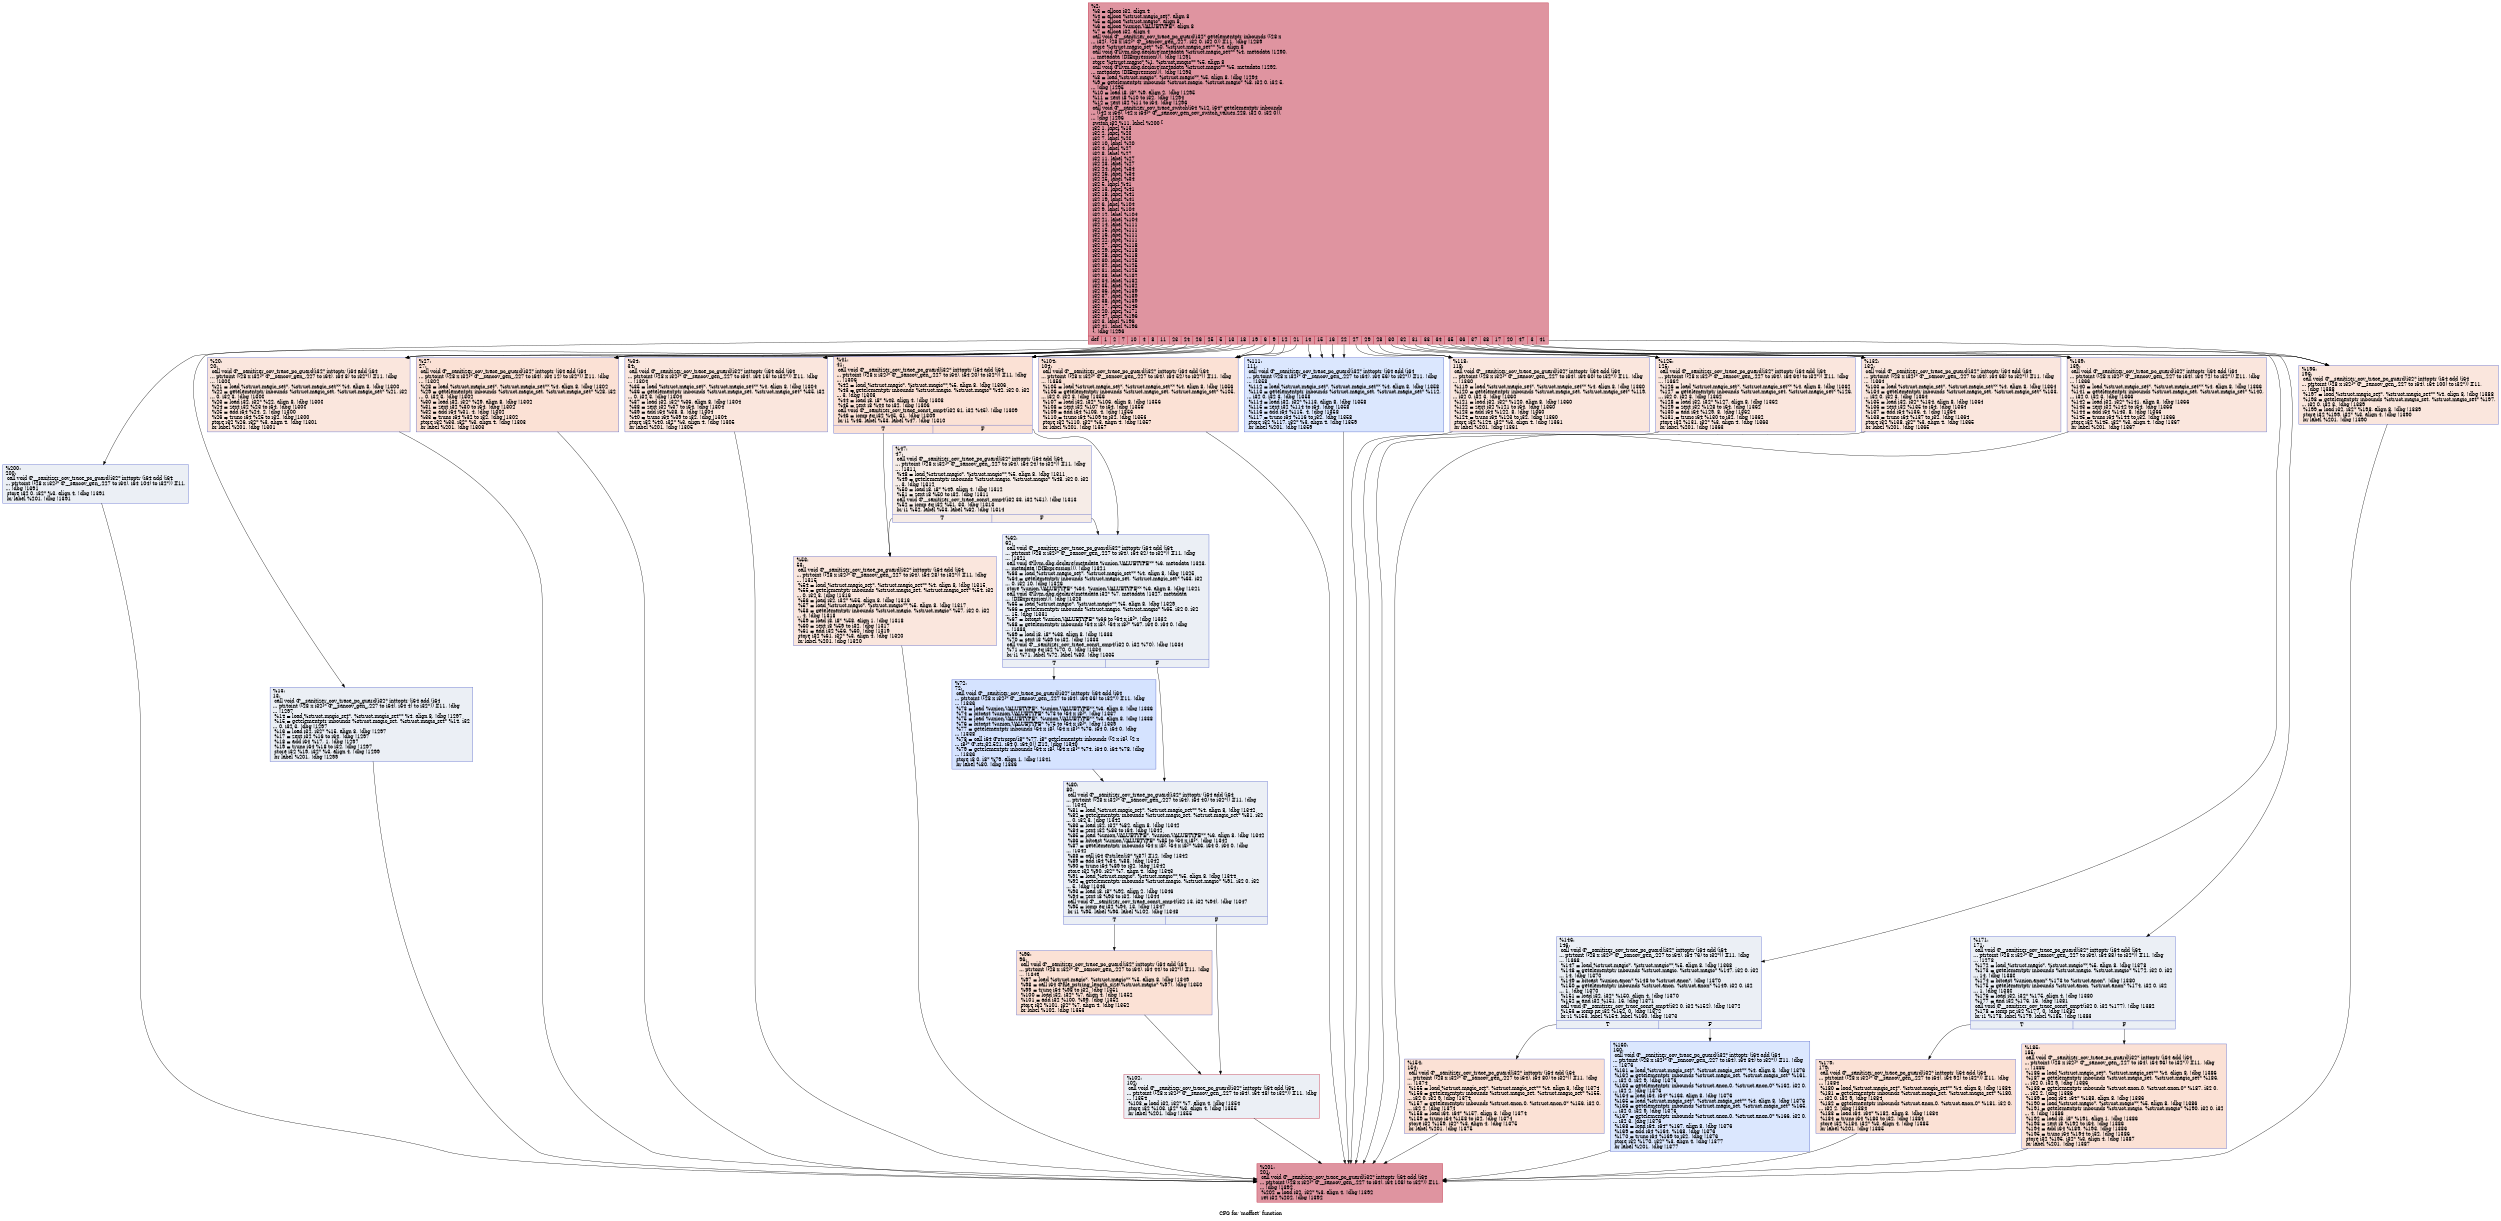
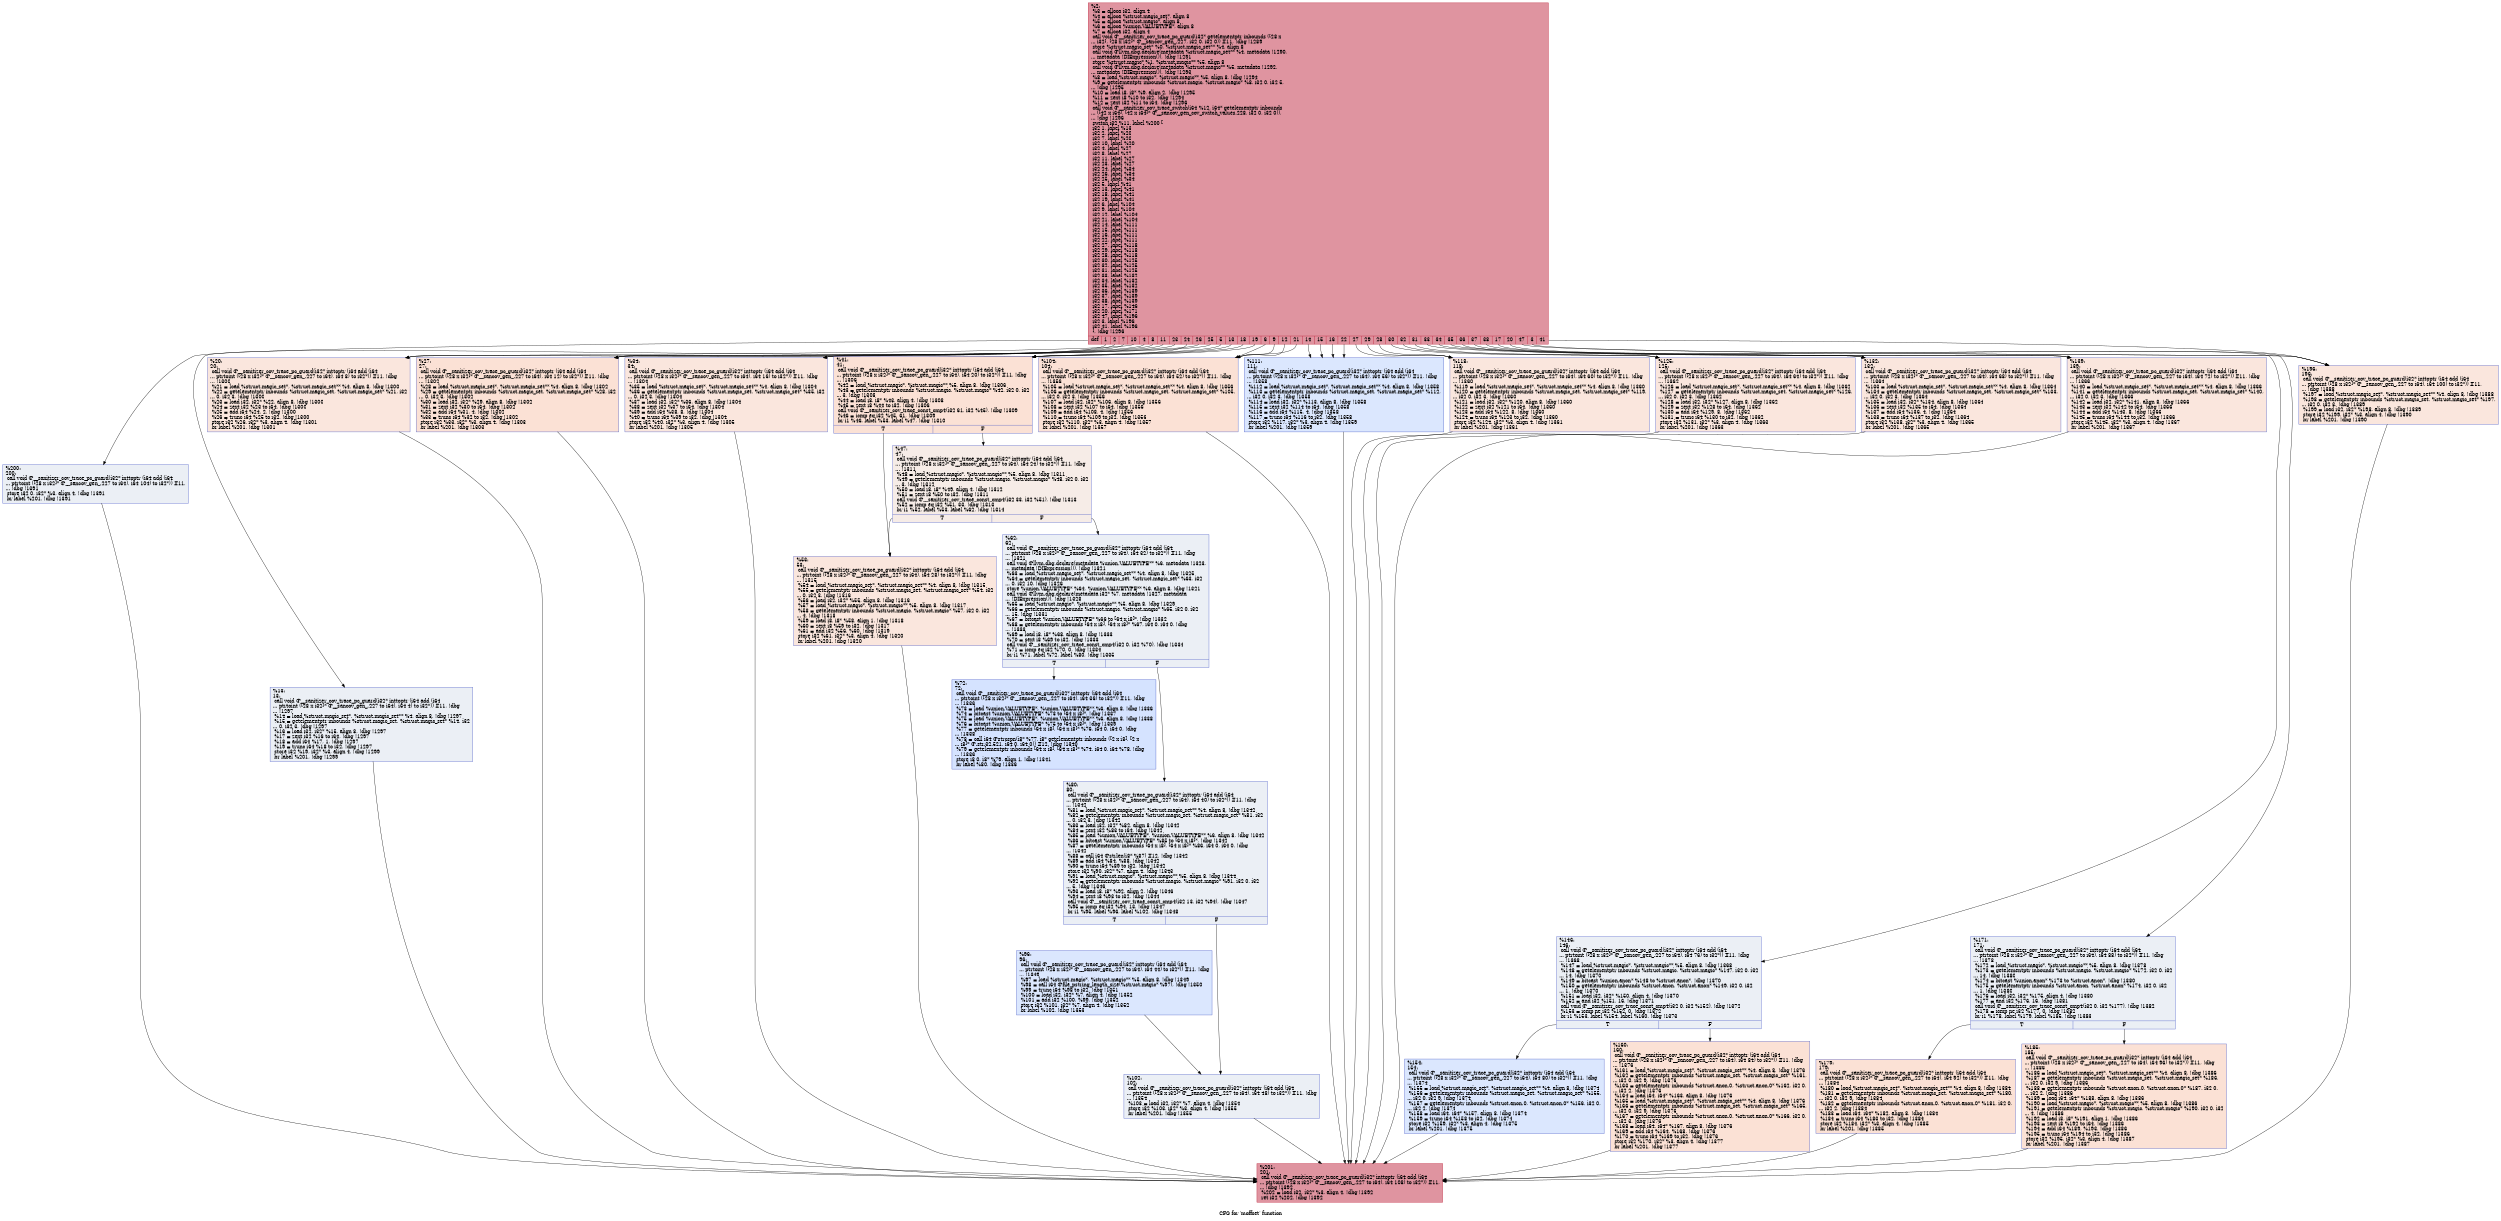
edge "%41:" -> "%62:": now "%41:" -> "%47:"
edge "%72:" -> "%80:": removed
edge "%80:" -> "%96:": removed
node "%171:": text "... !1278" -> "... !1378"
node "%96:": fillcolor #f7bca170 -> #aec9fc70
node "%102:": color #b70d28ff -> #3d50c3ff
node "%154:": fillcolor #f7bca170 -> #aec9fc70
node "%160:": fillcolor #aec9fc70 -> #f7bca170
